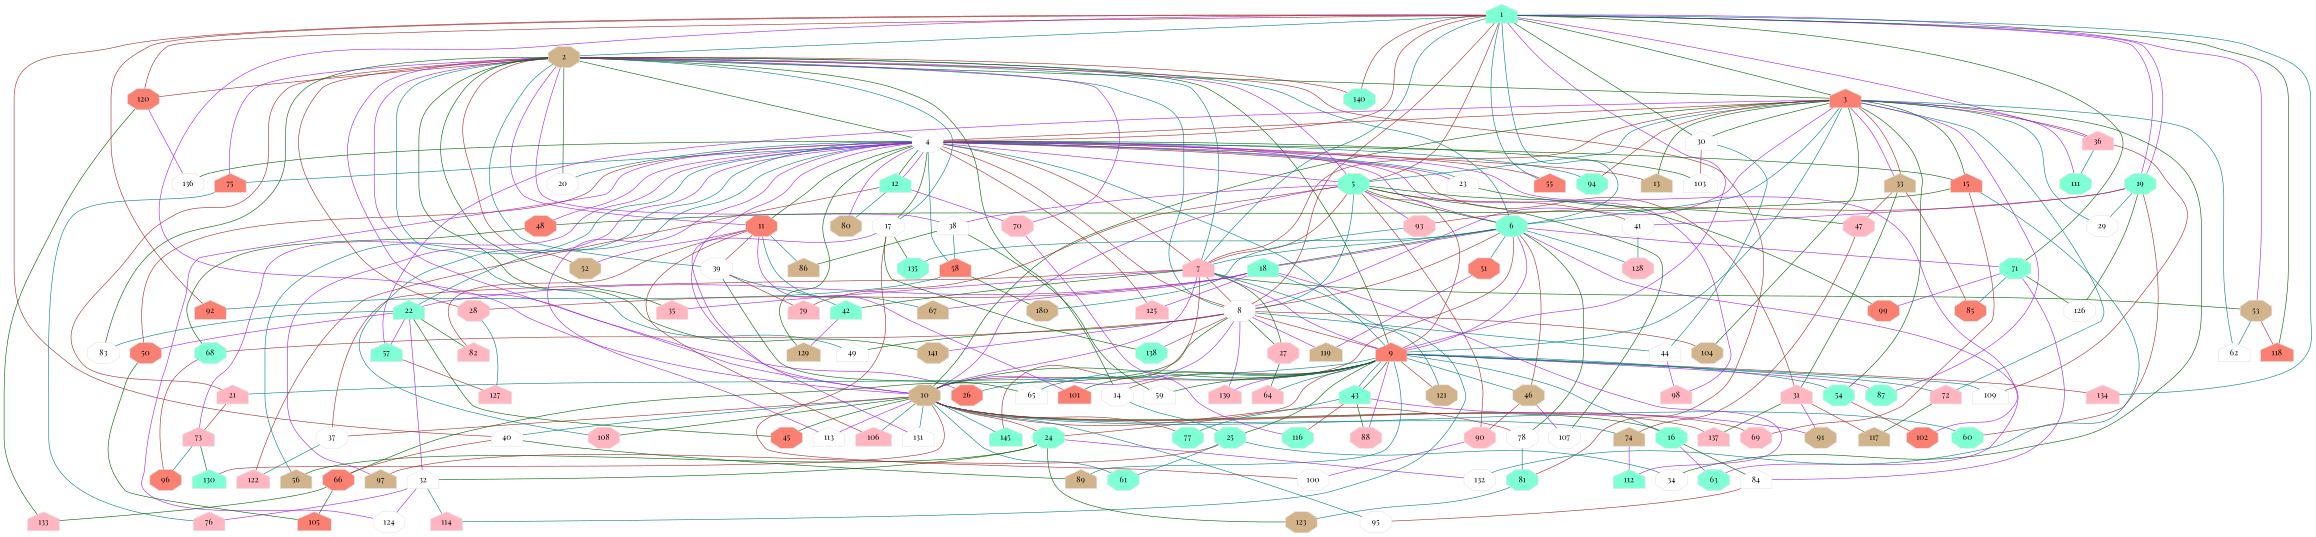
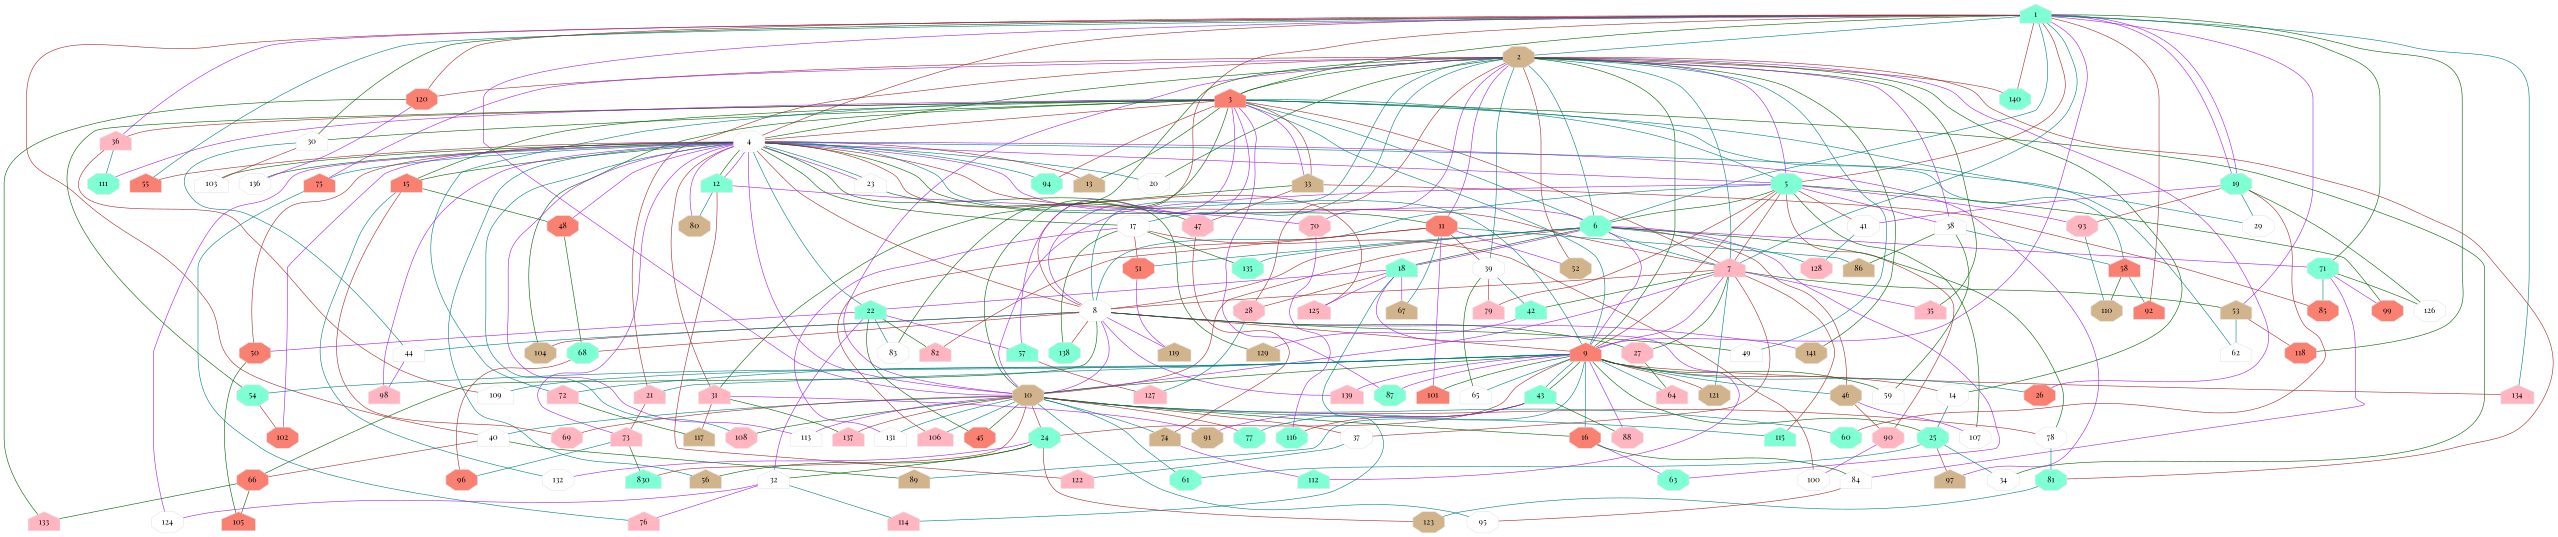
edge "17" -- "51": added
node "180": label "180" -> "110"
node "53": shape octagon -> house
node "118": shape house -> octagon
node "145": label "145" -> "115"
node "16": fillcolor aquamarine -> salmon
node "130": label "130" -> "830"
edge "24" -- "123": color darkgreen -> brown
